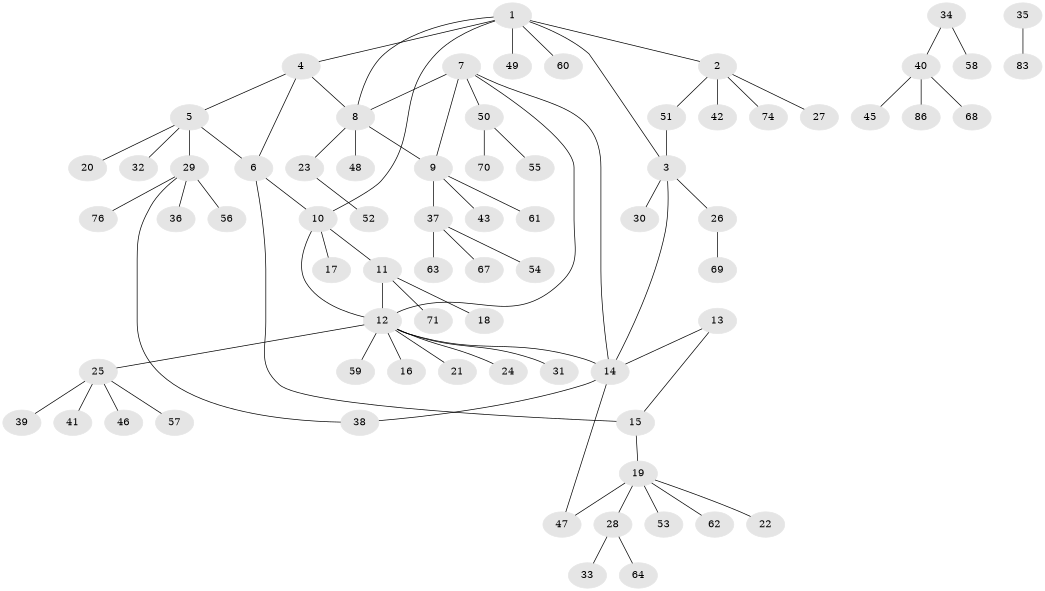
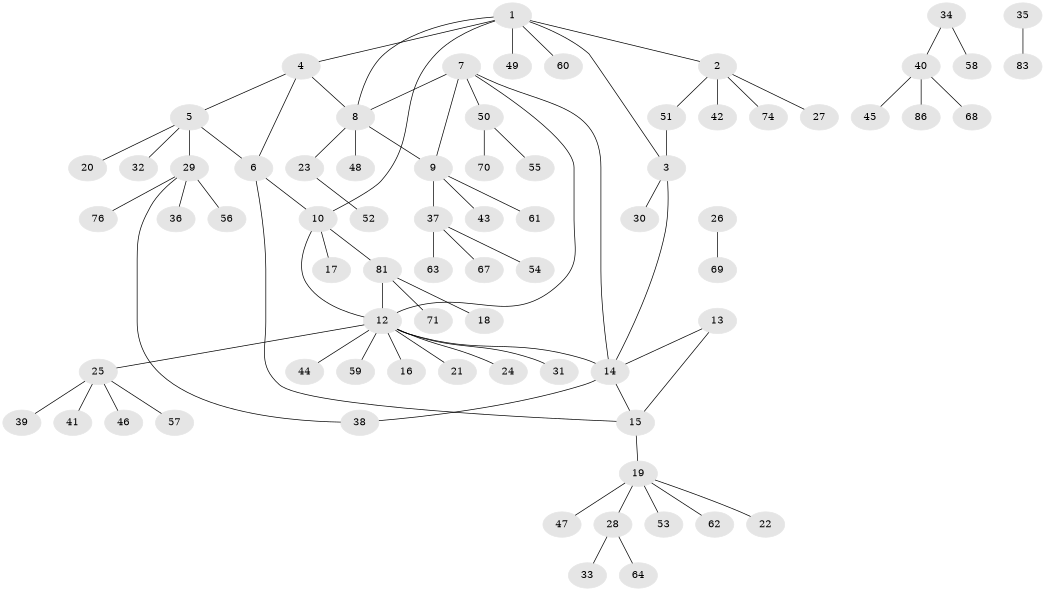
edge "3" -- "26": removed
node "11": label "11" -> "81"
node "44": added
edge "14" -- "47": now "14" -- "15"
